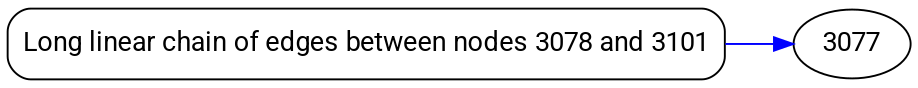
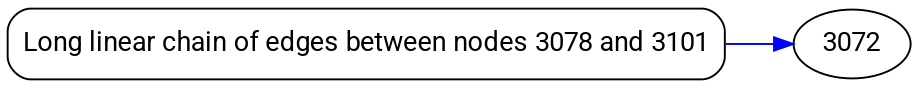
node "3077": label "3077" -> "3072"
